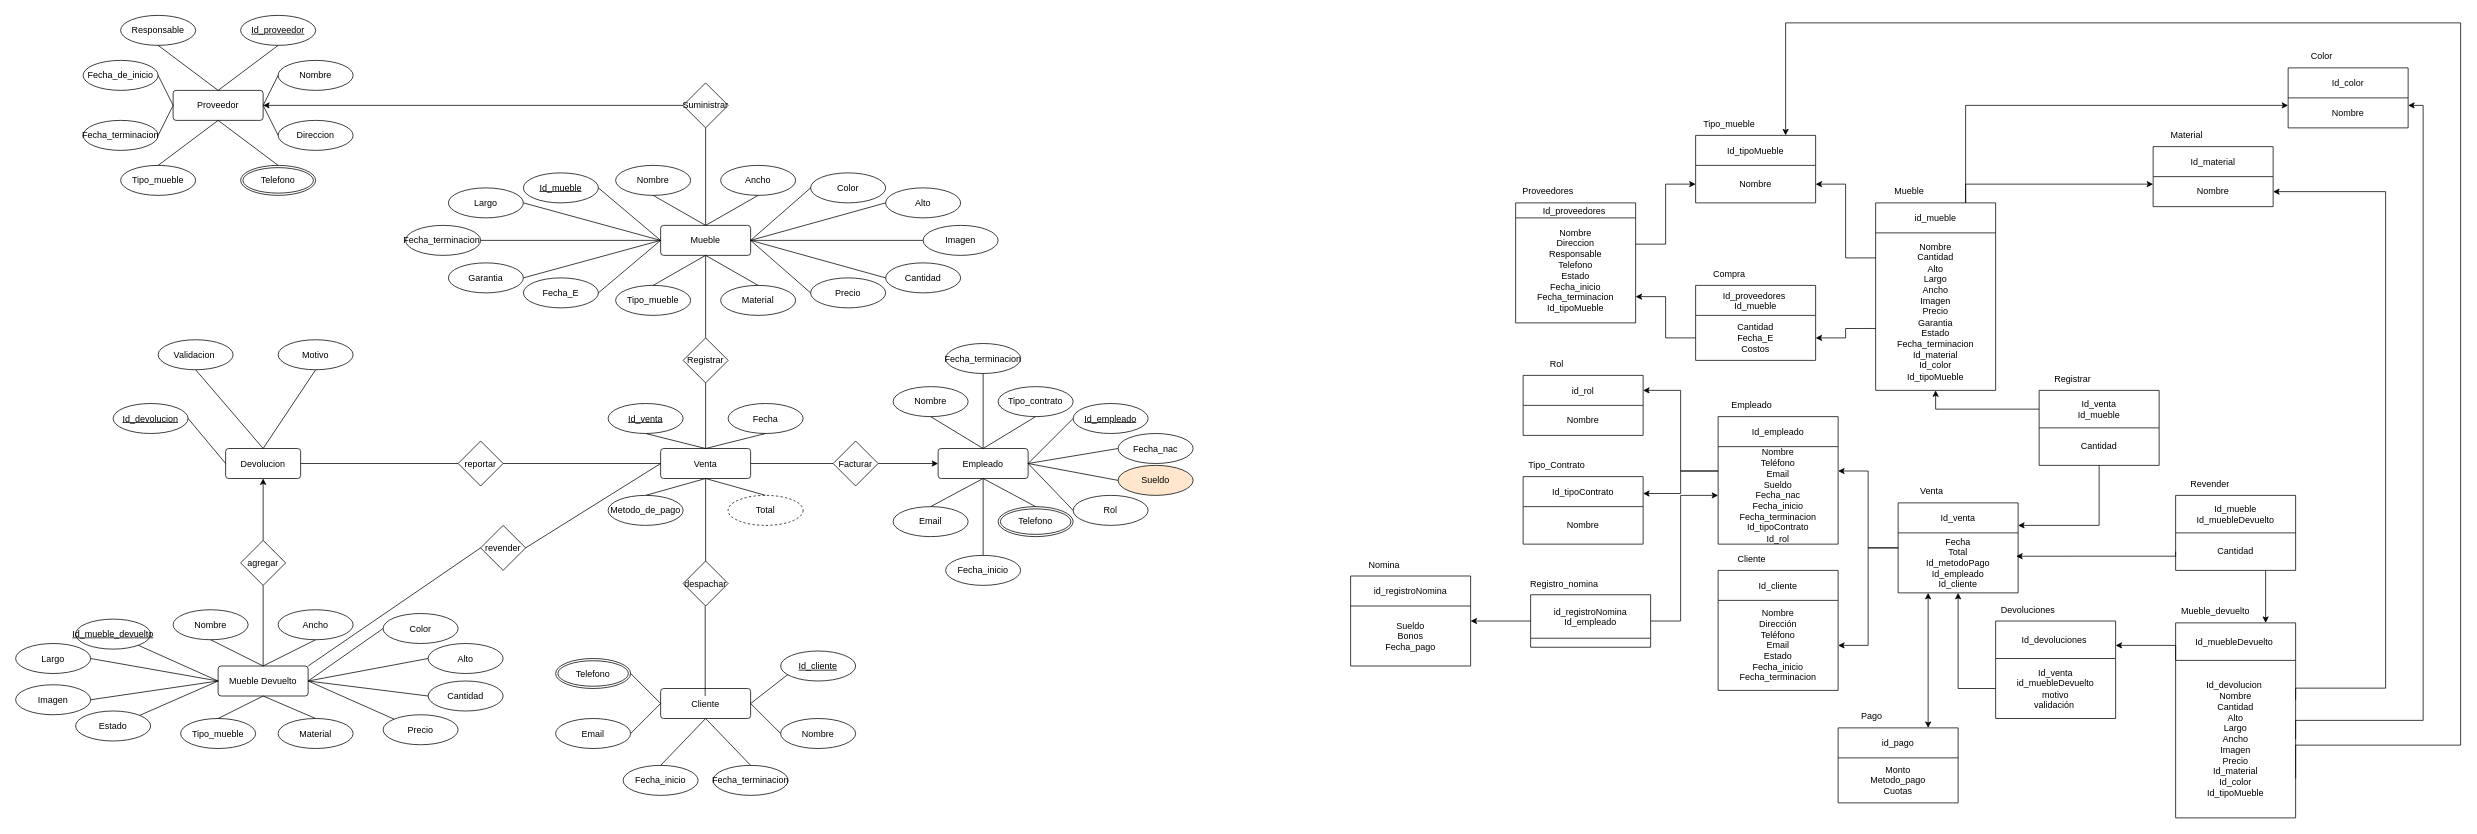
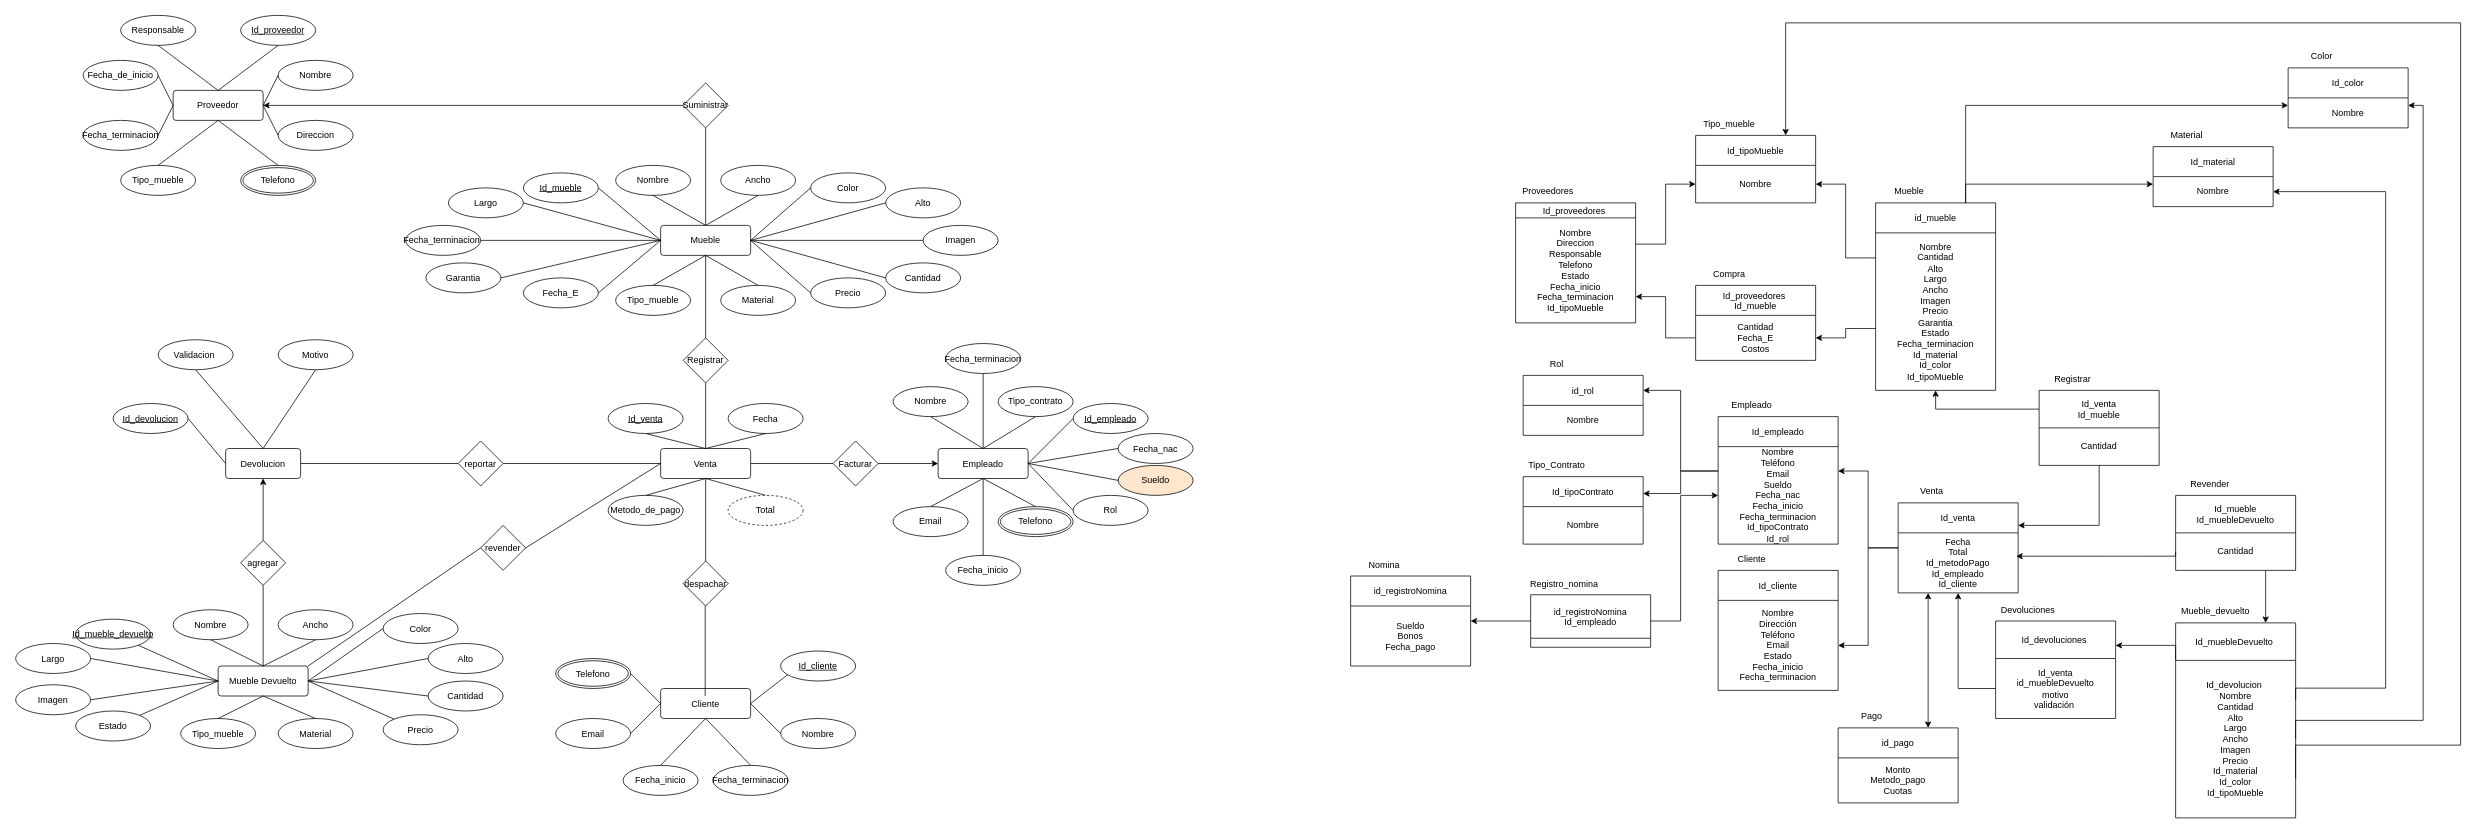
node "Garantia": moved (486, 278) -> (463, 278)
